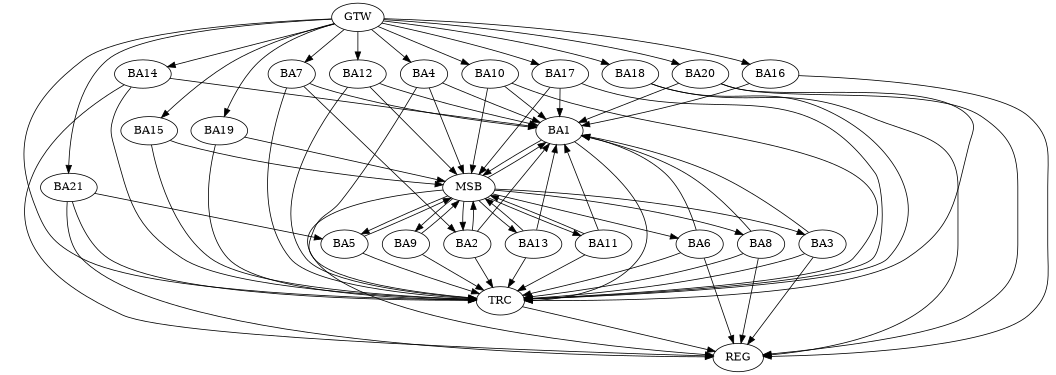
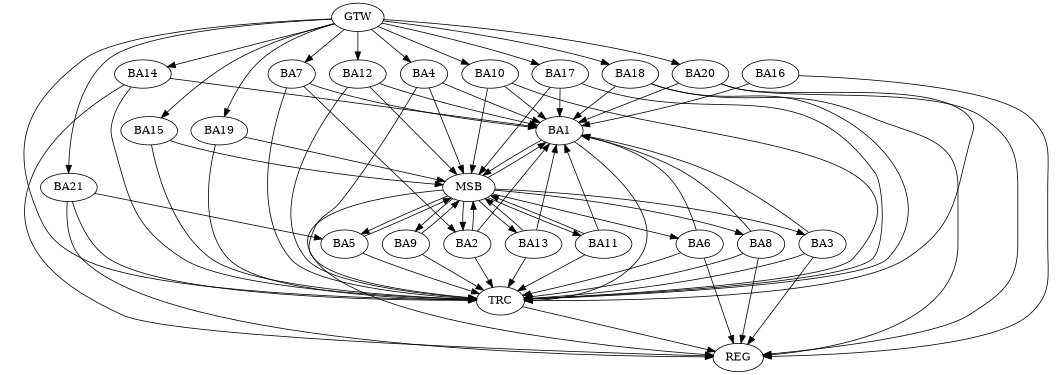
edge "GTW" -> "BA16": removed
edge "BA18" -> "BA1": added
